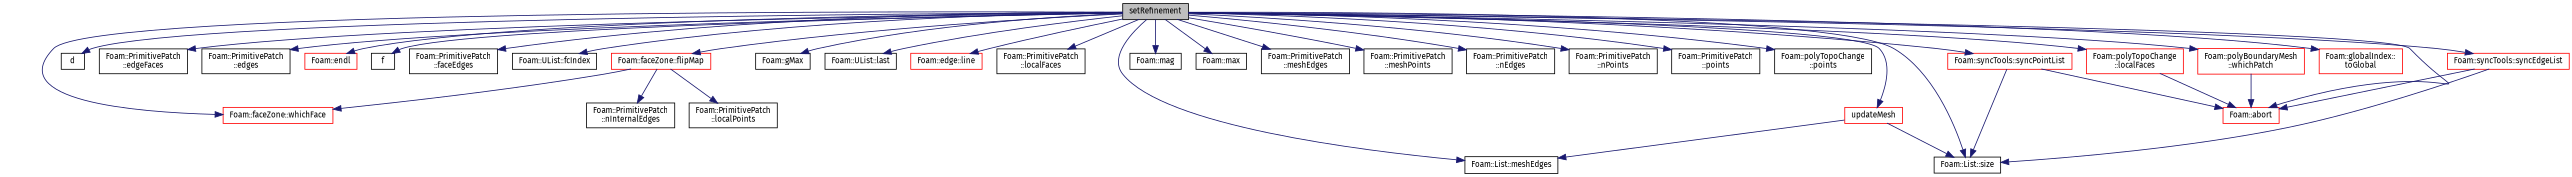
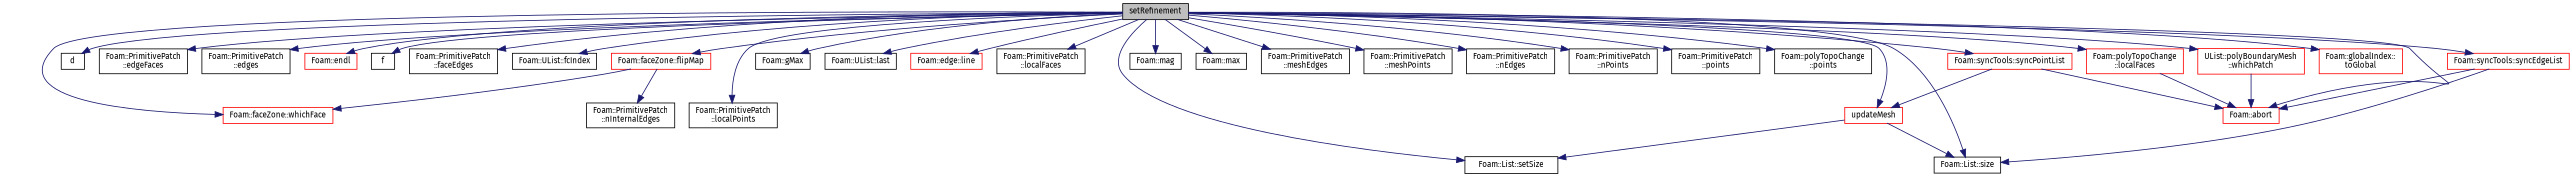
node "Foam::polyBoundaryMesh ::whichPatch": label "Foam::polyBoundaryMesh ::whichPatch" -> "UList::polyBoundaryMesh ::whichPatch"
edge "Foam::faceZone::flipMap" -> "Foam::PrimitivePatch ::localPoints": now "setRefinement" -> "Foam::PrimitivePatch ::localPoints"
edge "Foam::syncTools::syncPointList" -> "Foam::List::size": now "Foam::syncTools::syncPointList" -> "updateMesh"
node "Foam::List::meshEdges": label "Foam::List::meshEdges" -> "Foam::List::setSize"
